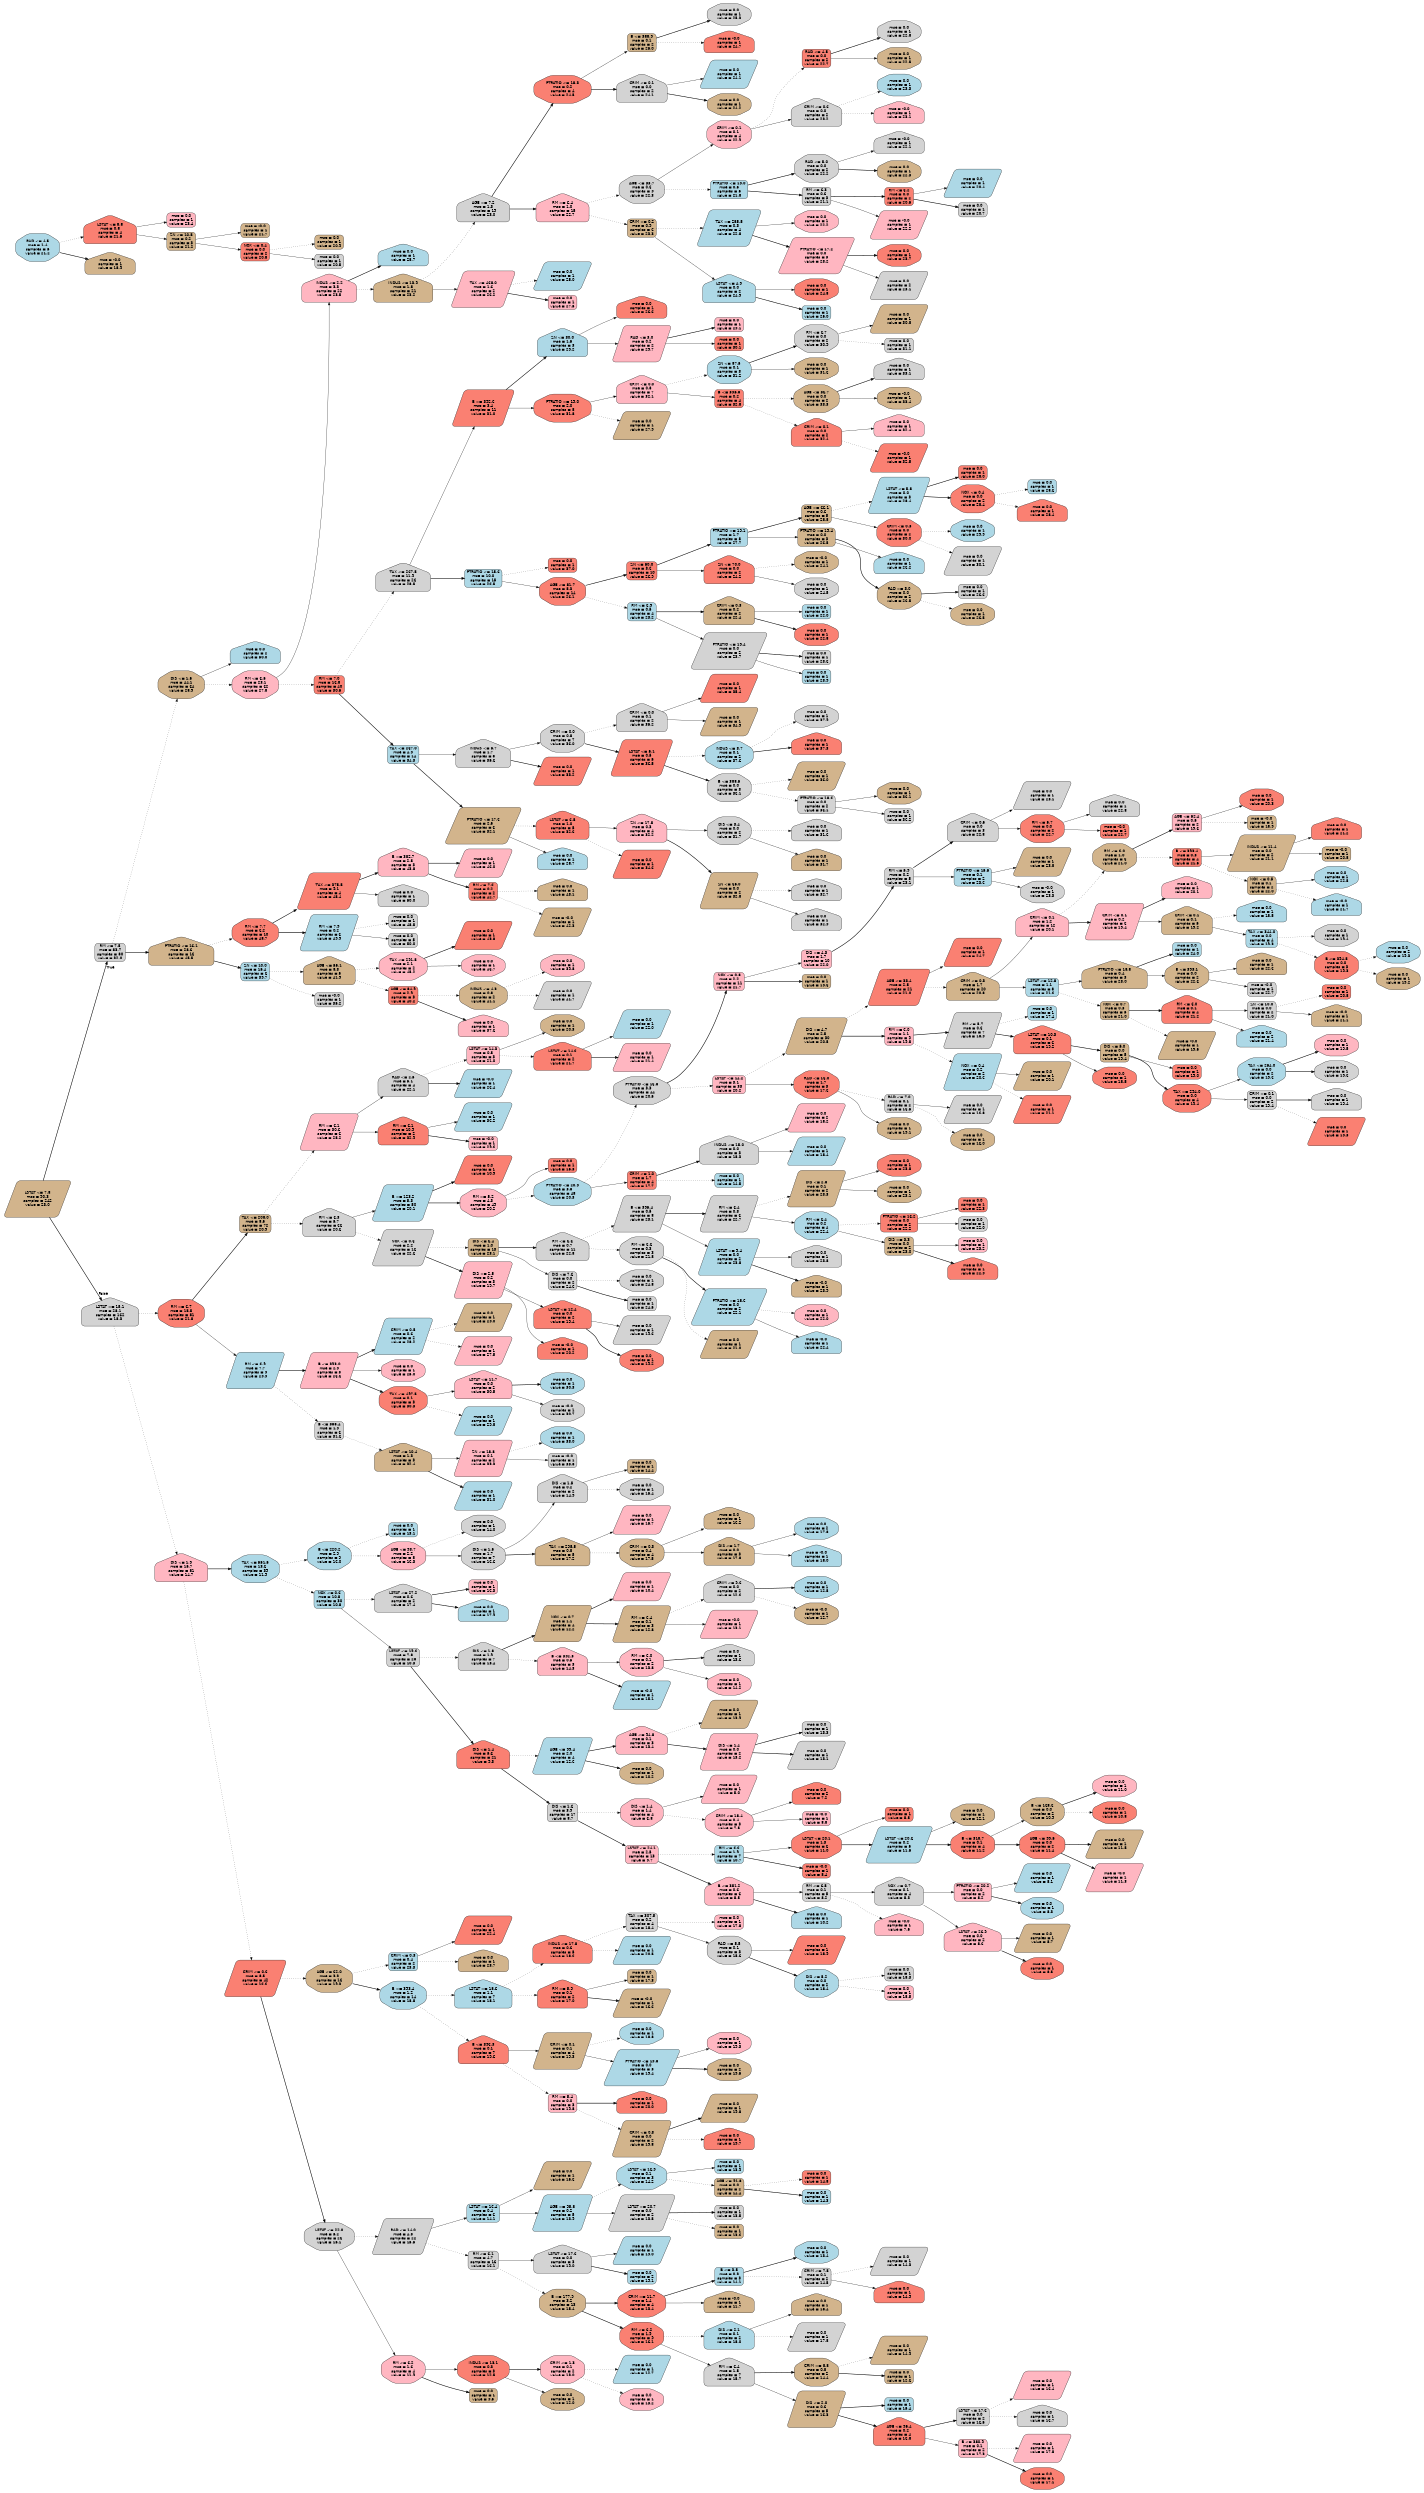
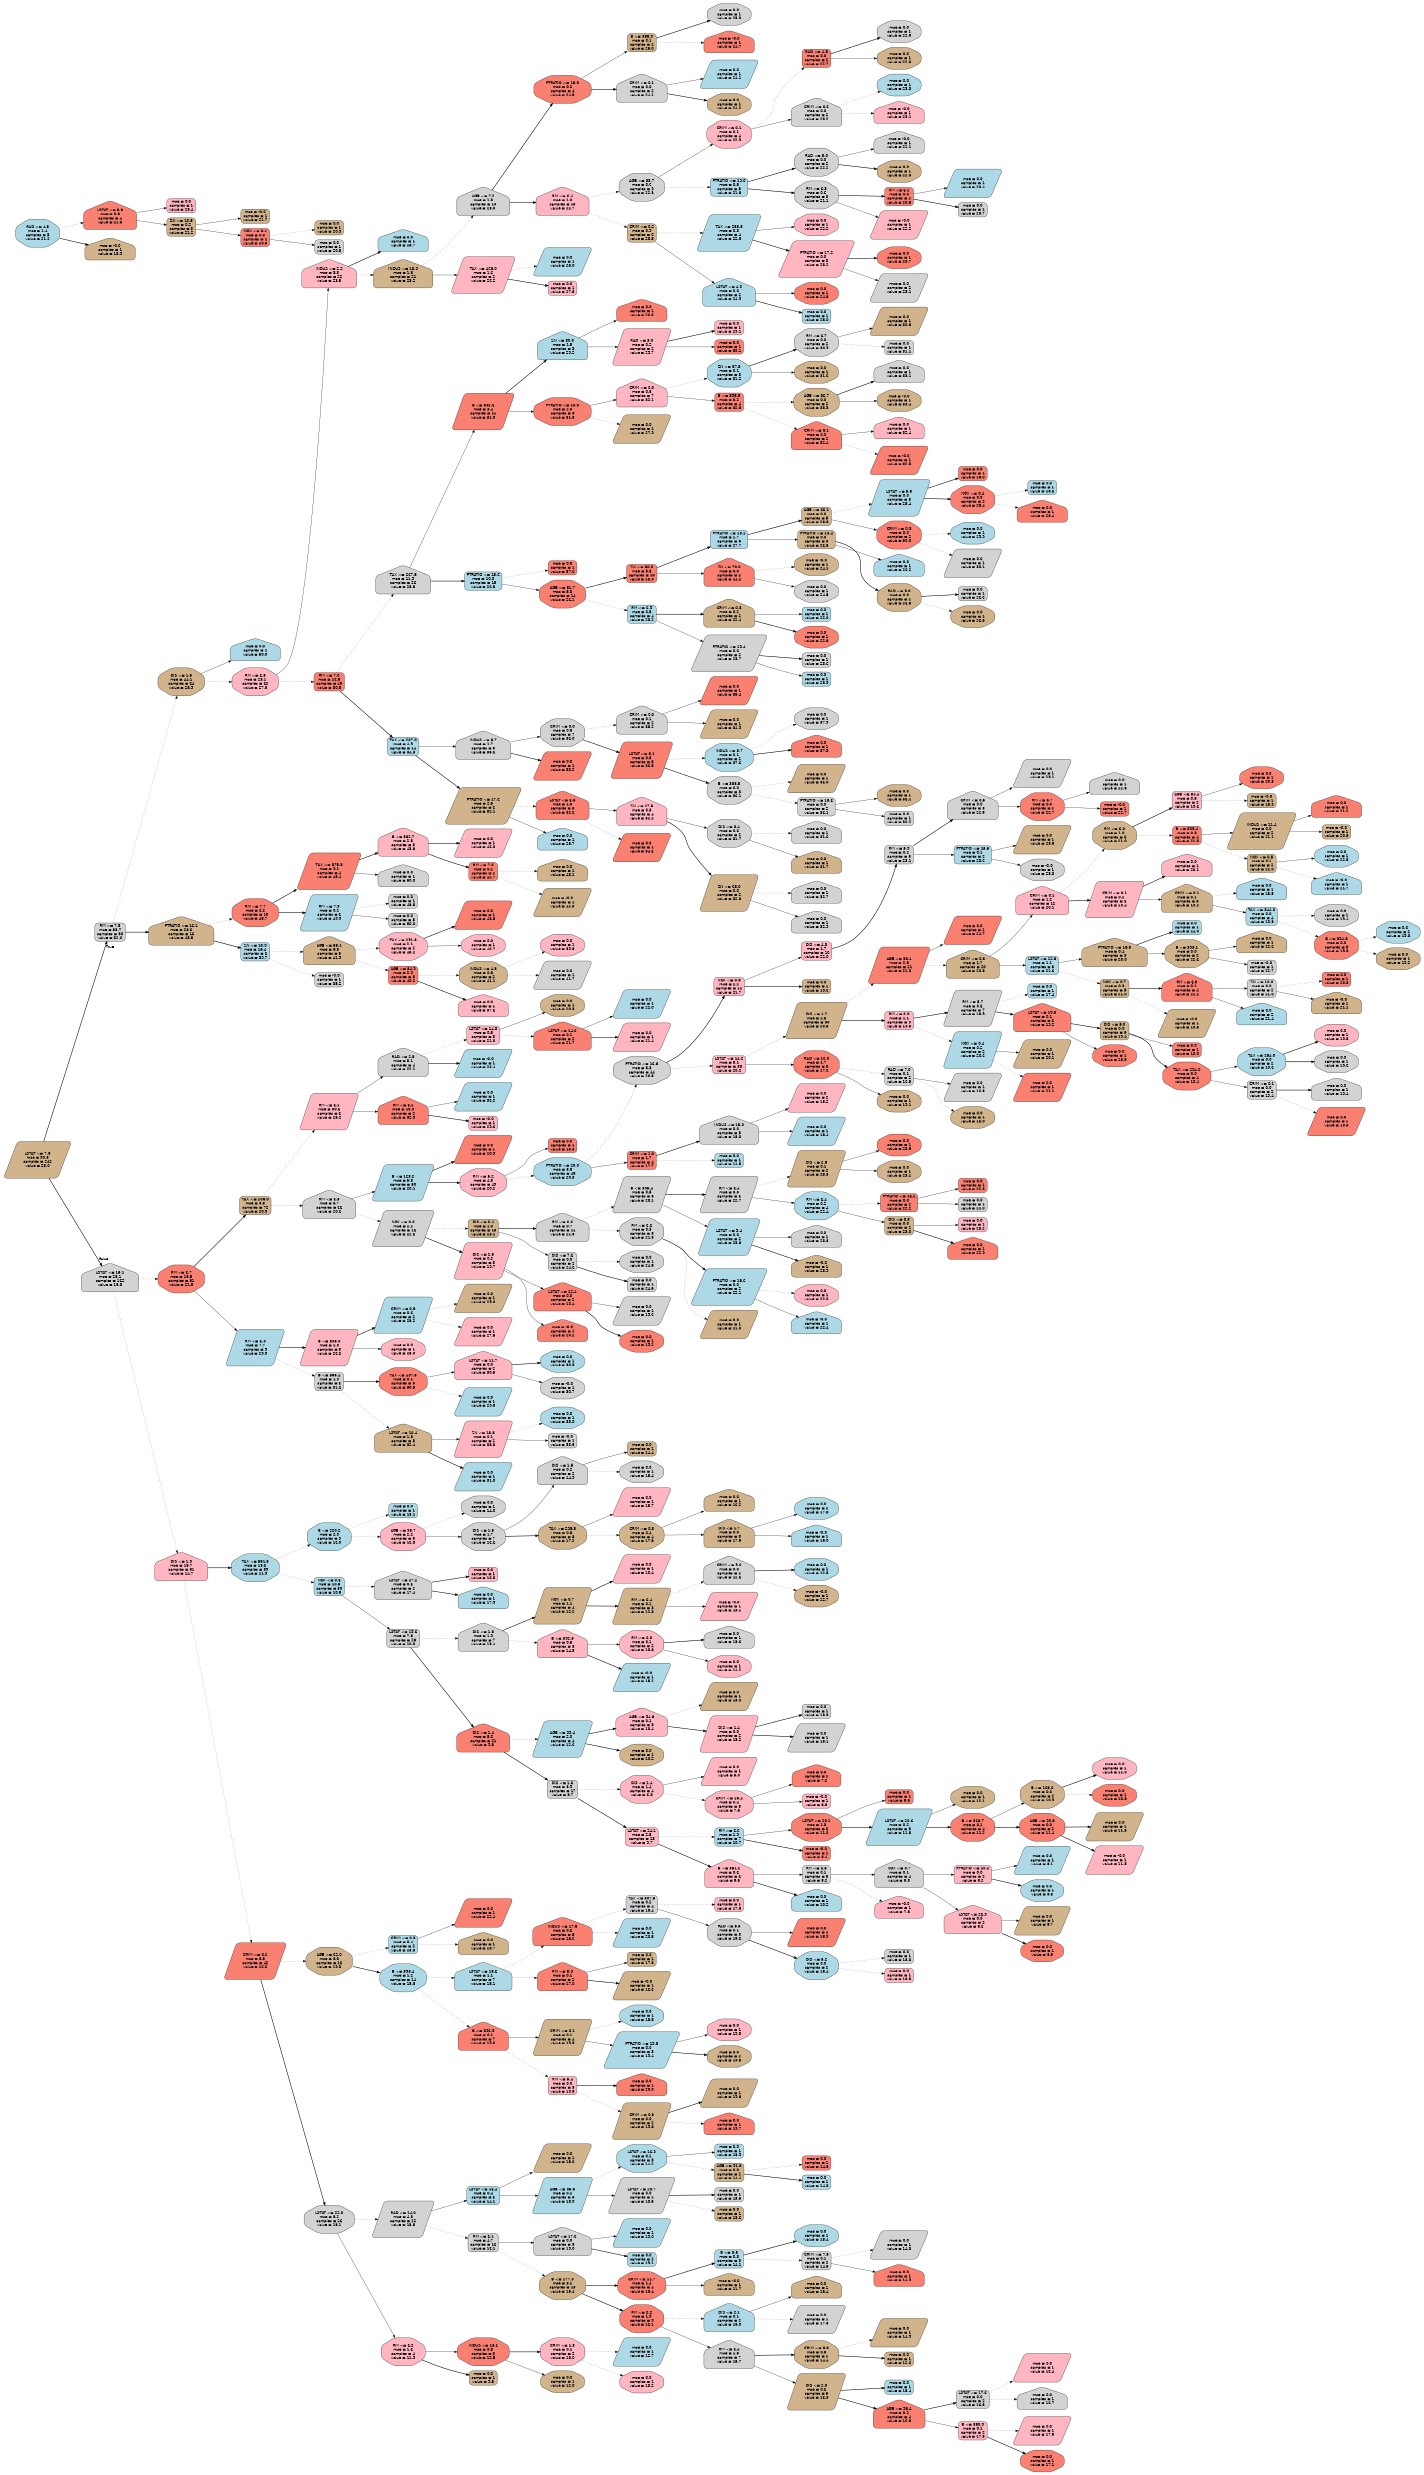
node "RM <= 6.3 mse = 0.6 samples = 3 value = 21.1": shape box -> octagon
edge "B <= 393.0 mse = 2.9 samples = 3 value = 26.6" -> "TAX <= 497.5 mse = 0.1 samples = 3 value = 30.3": now "B <= 388.4 mse = 1.9 samples = 6 value = 31.6" -> "TAX <= 497.5 mse = 0.1 samples = 3 value = 30.3"
node "TAX <= 295.5 mse = 0.8 samples = 5 value = 17.2": shape house -> octagon
